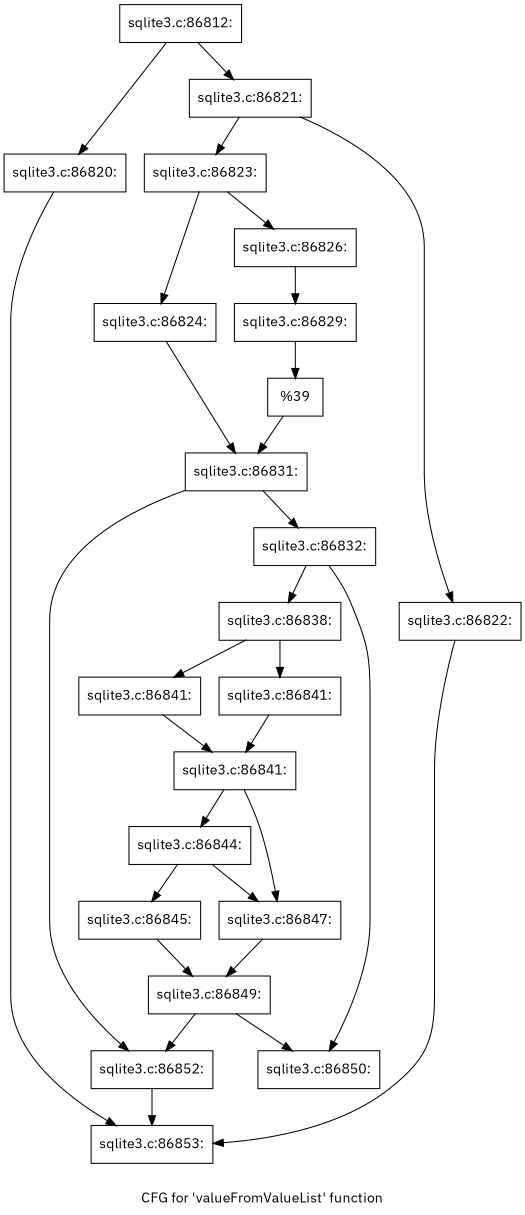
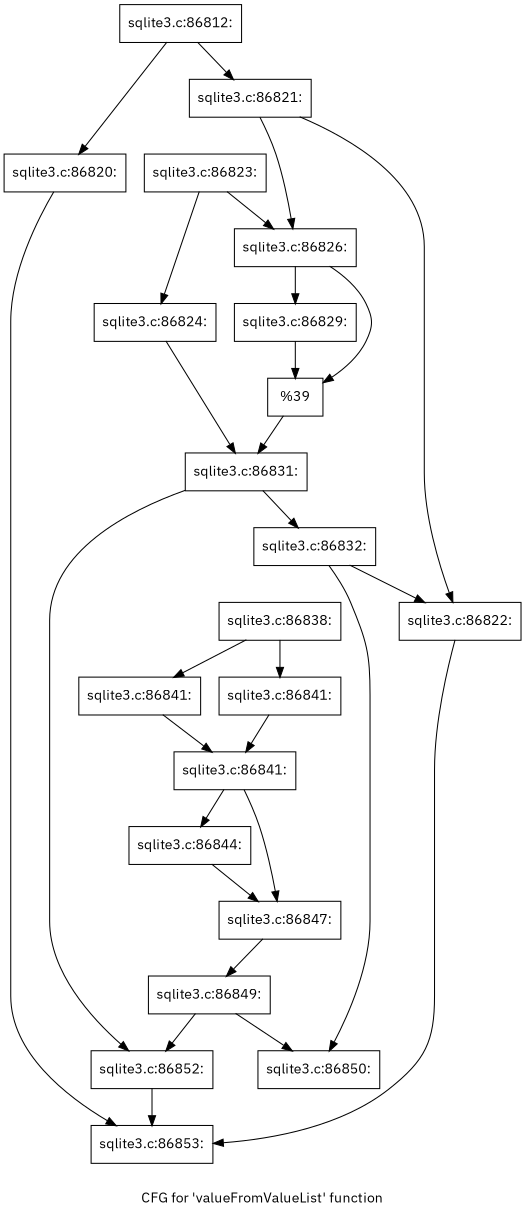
edge "sqlite3.c:86821:" -> "sqlite3.c:86823:": now "sqlite3.c:86821:" -> "sqlite3.c:86826:"
edge "sqlite3.c:86826:" -> "%39": added
edge "sqlite3.c:86832:" -> "sqlite3.c:86838:": now "sqlite3.c:86832:" -> "sqlite3.c:86822:"
node "sqlite3.c:86845:": removed
